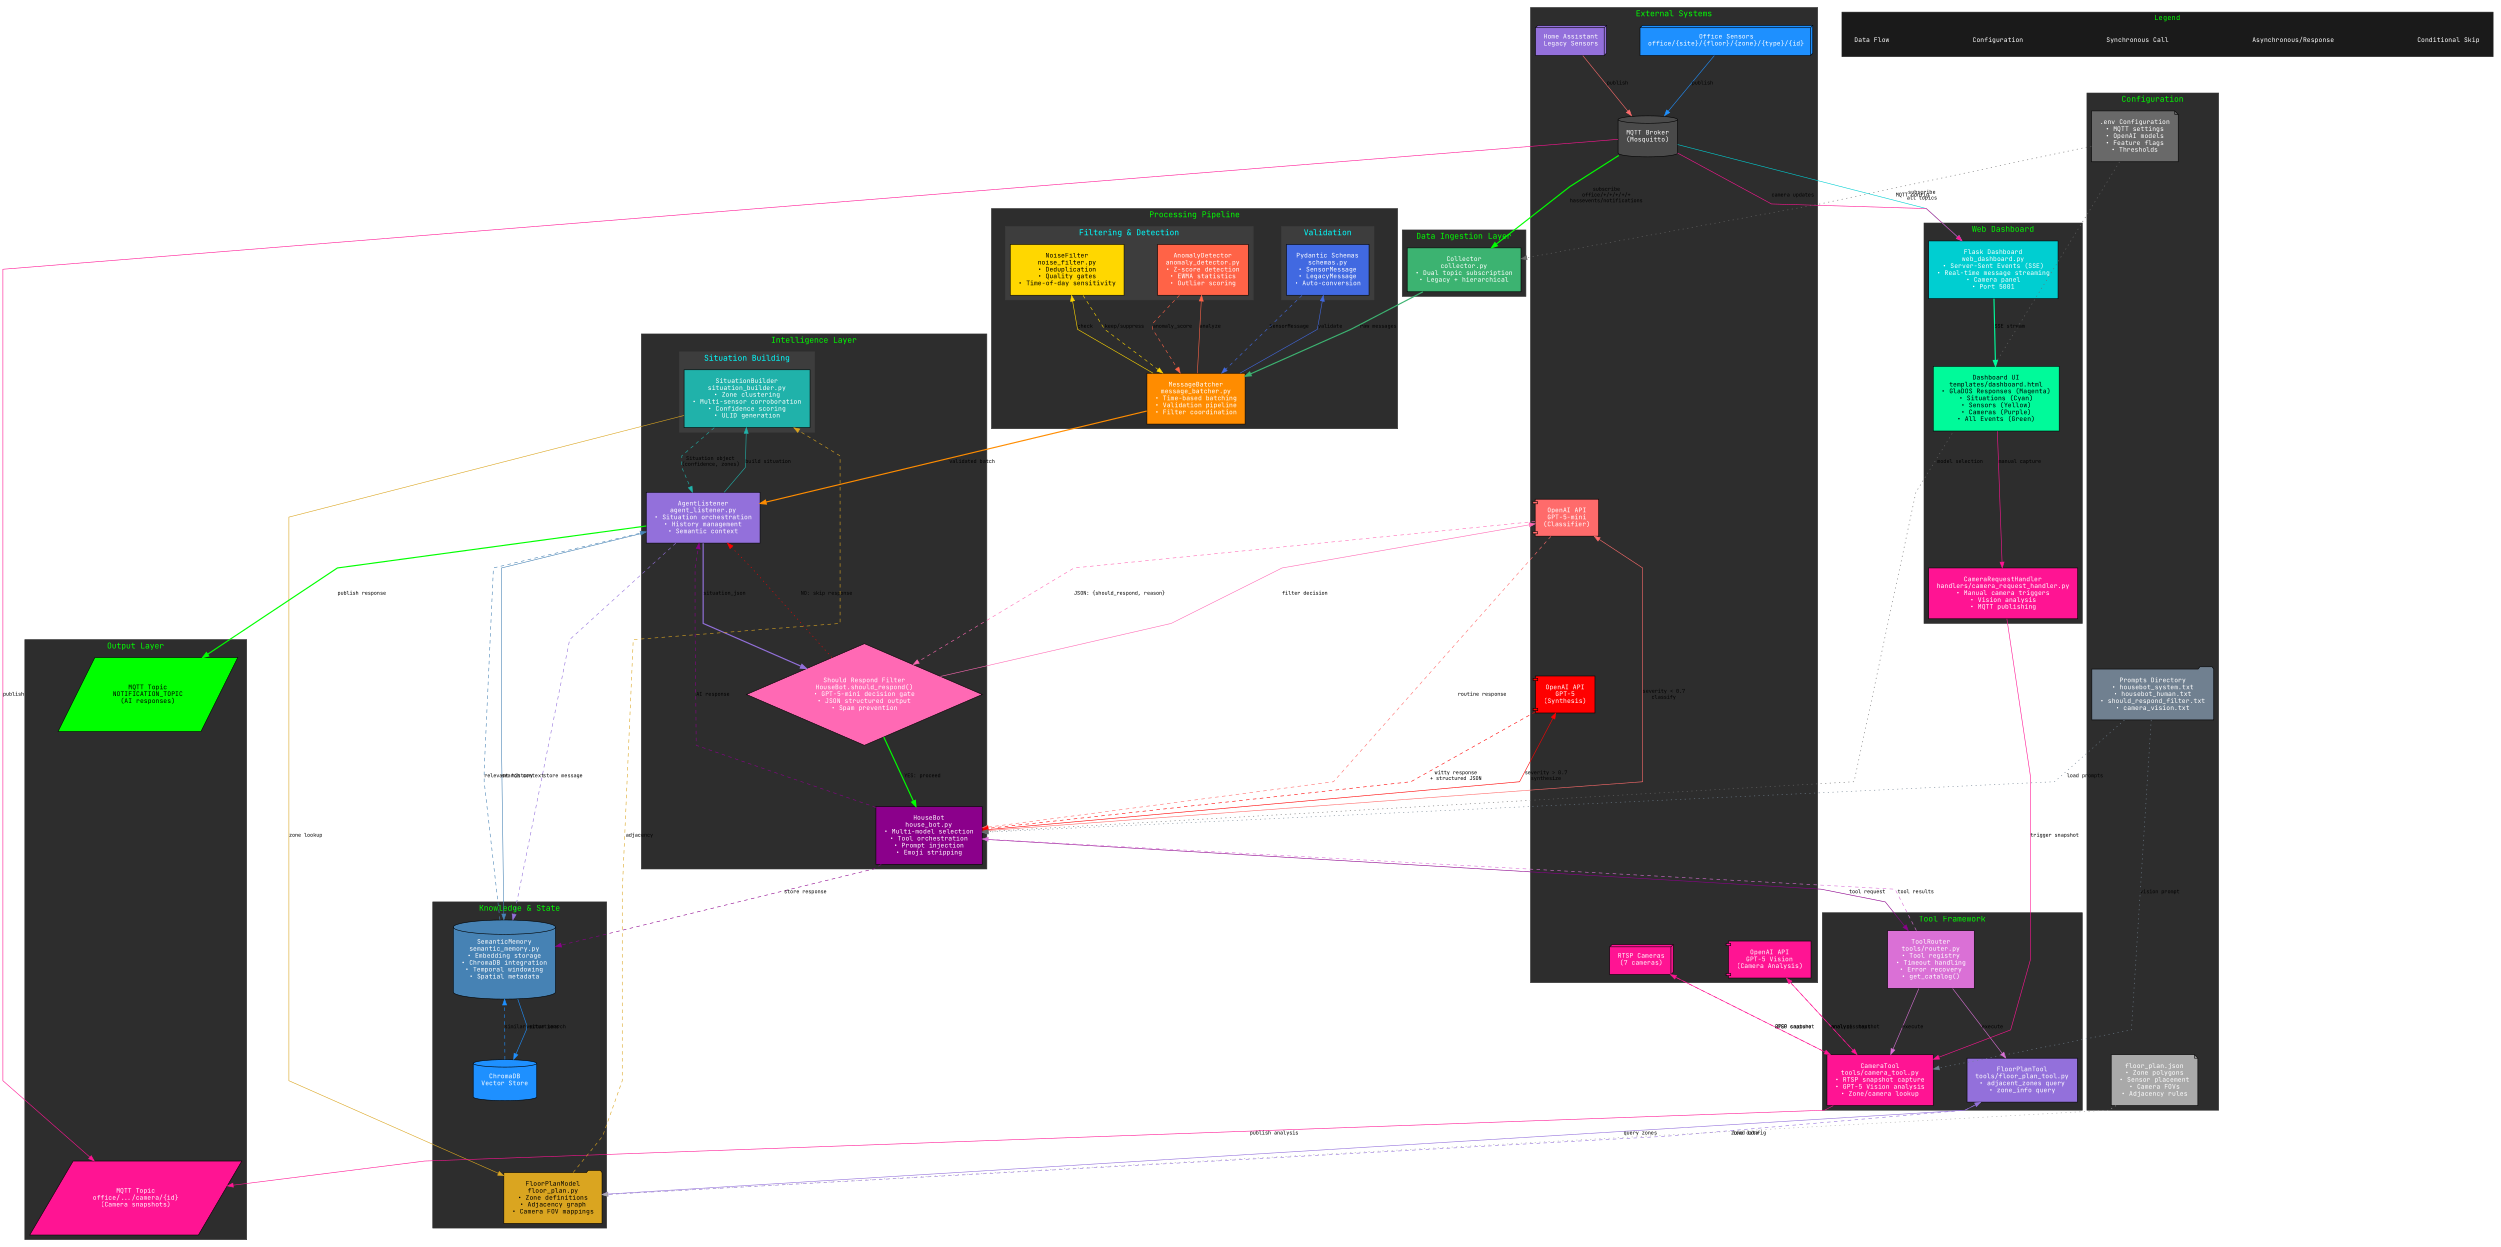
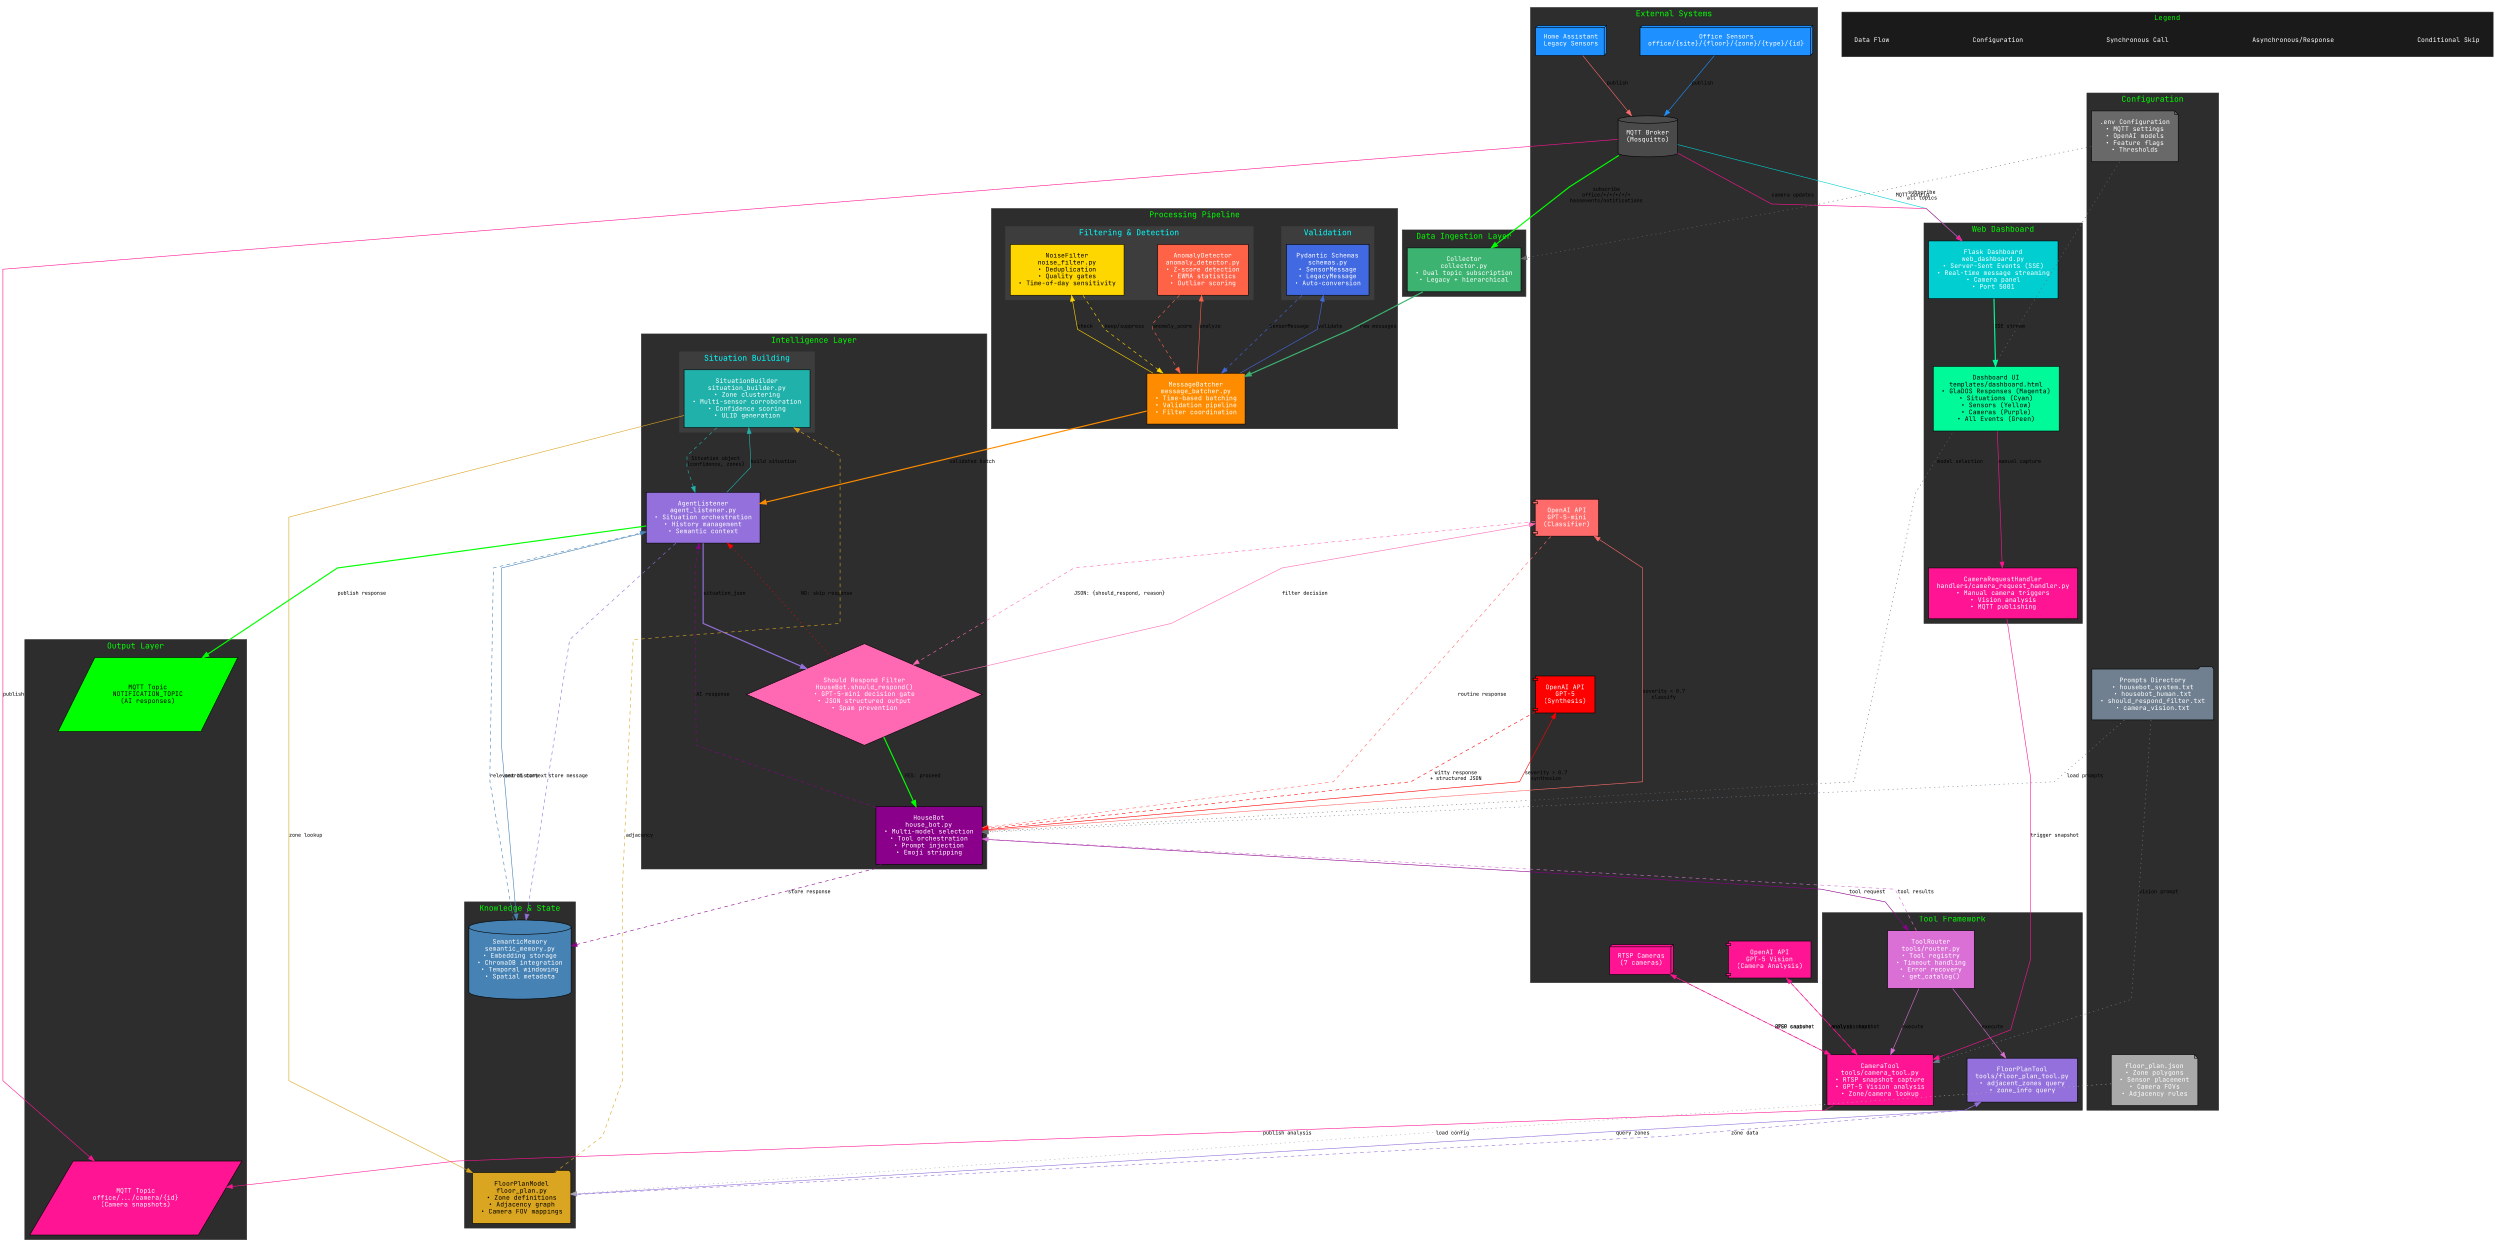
node "Home Assistant Legacy Sensors": fillcolor #9370db -> #1e90ff
node "ChromaDB Vector Store": removed
